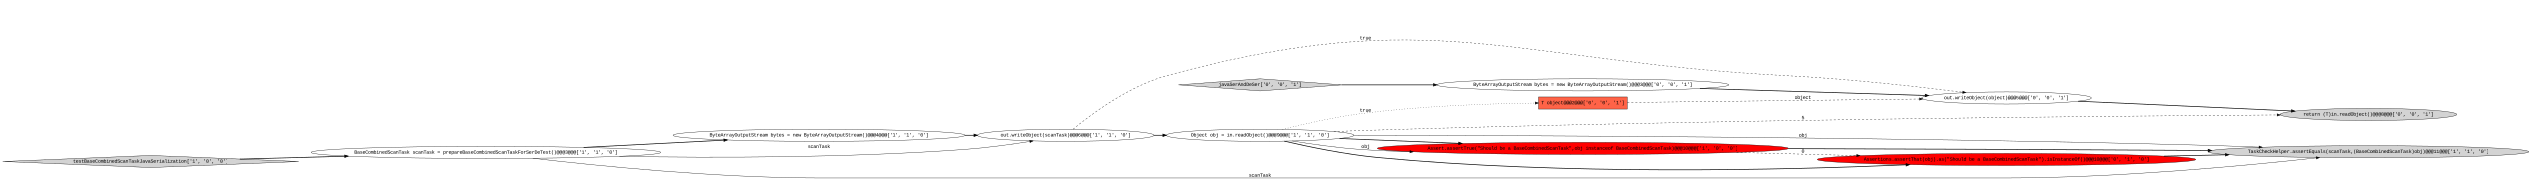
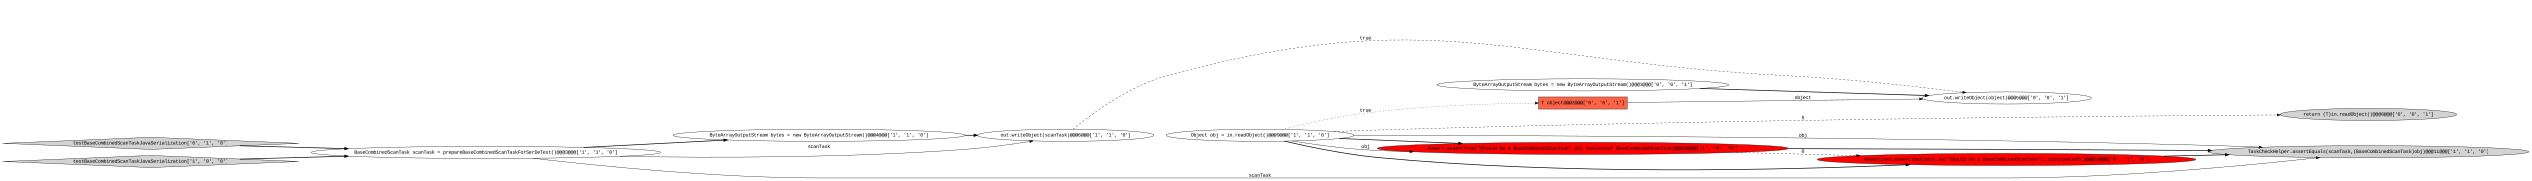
node "javaSerAndDeSer['0', '0', '1']": removed
edge "T object@@@2@@@['0', '0', '1']" -> "out.writeObject(object)@@@5@@@['0', '0', '1']": style dashed -> solid
edge "out.writeObject(object)@@@5@@@['0', '0', '1']" -> "return (T)in.readObject()@@@8@@@['0', '0', '1']": removed
edge "out.writeObject(scanTask)@@@6@@@['1', '1', '0']" -> "Object obj = in.readObject()@@@9@@@['1', '1', '0']": removed
node "testBaseCombinedScanTaskJavaSerialization['0', '1', '0']": added
